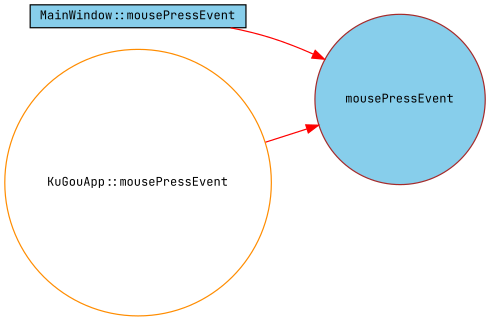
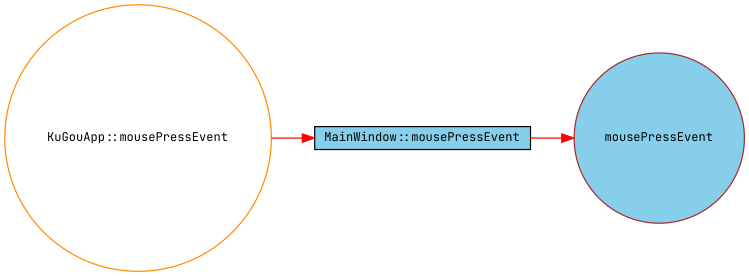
edge "KuGouApp::mousePressEvent" -> "mousePressEvent": now "KuGouApp::mousePressEvent" -> "MainWindow::mousePressEvent"
